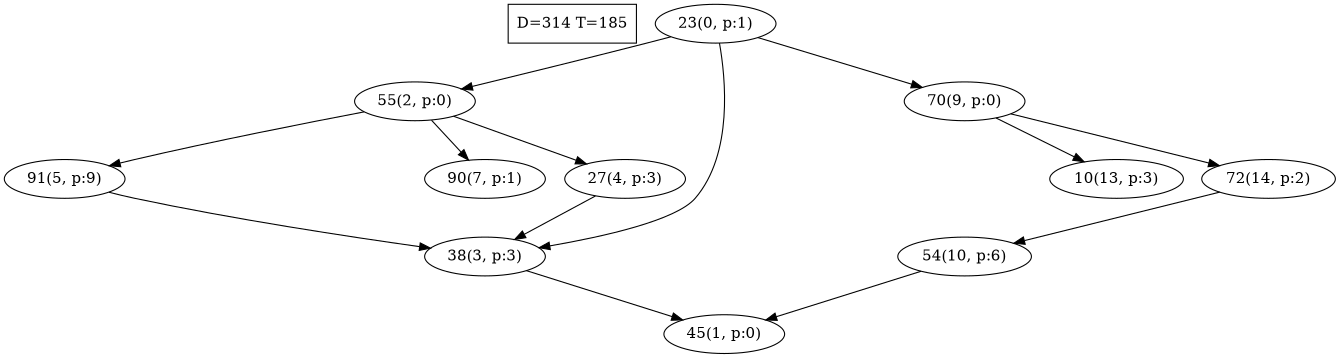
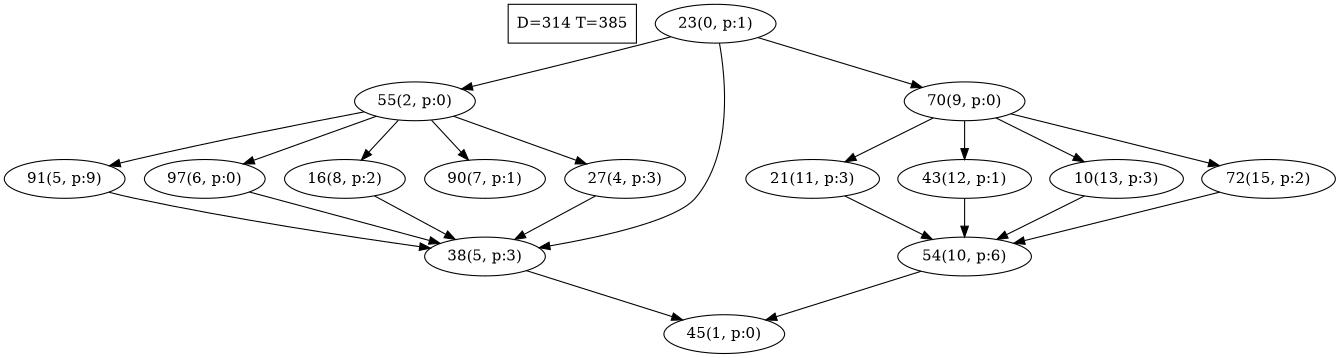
node "D=314 T=185": label "D=314 T=185" -> "D=314 T=385"
node "97(6, p:0)": added
node "16(8, p:2)": added
node "21(11, p:3)": added
node "43(12, p:1)": added
node "72(14, p:2)": label "72(14, p:2)" -> "72(15, p:2)"
edge "10(13, p:3)" -> "54(10, p:6)": added
node "38(3, p:3)": label "38(3, p:3)" -> "38(5, p:3)"
